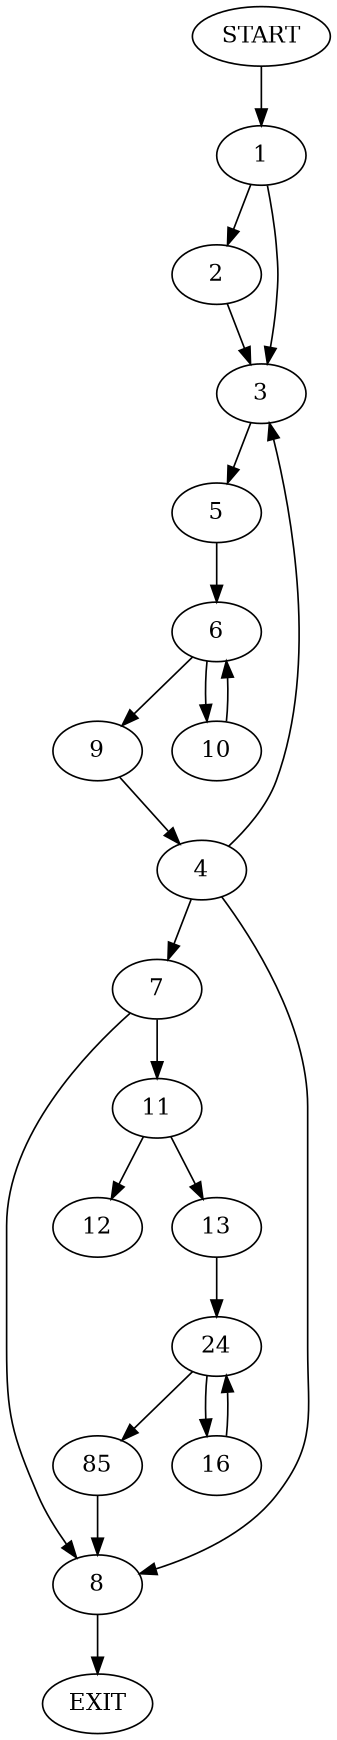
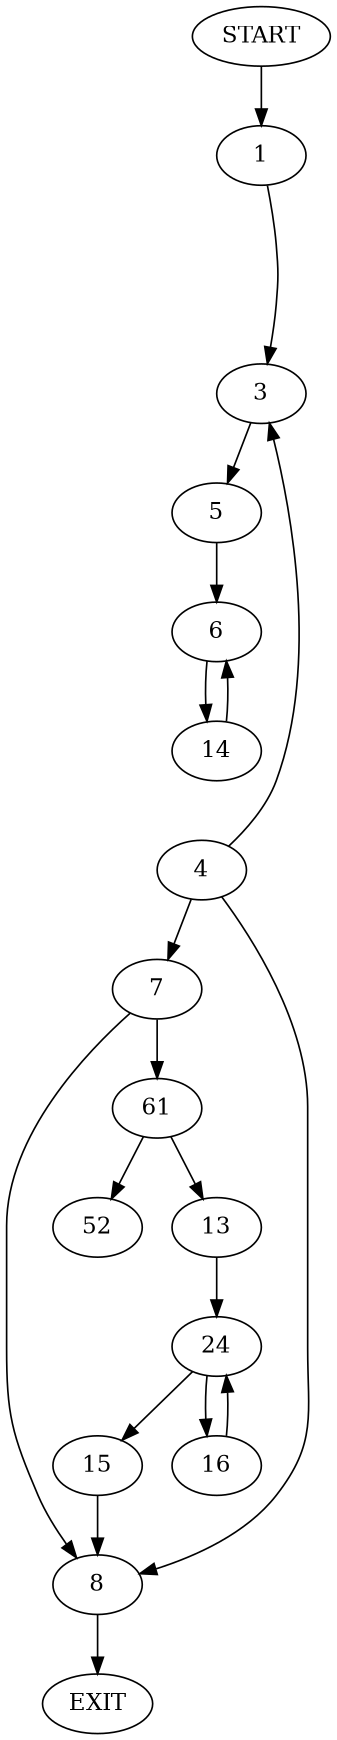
node "2": removed
node "9": removed
node "10": label "10" -> "14"
node "11": label "11" -> "61"
node "12": label "12" -> "52"
node "85": label "85" -> "15"
